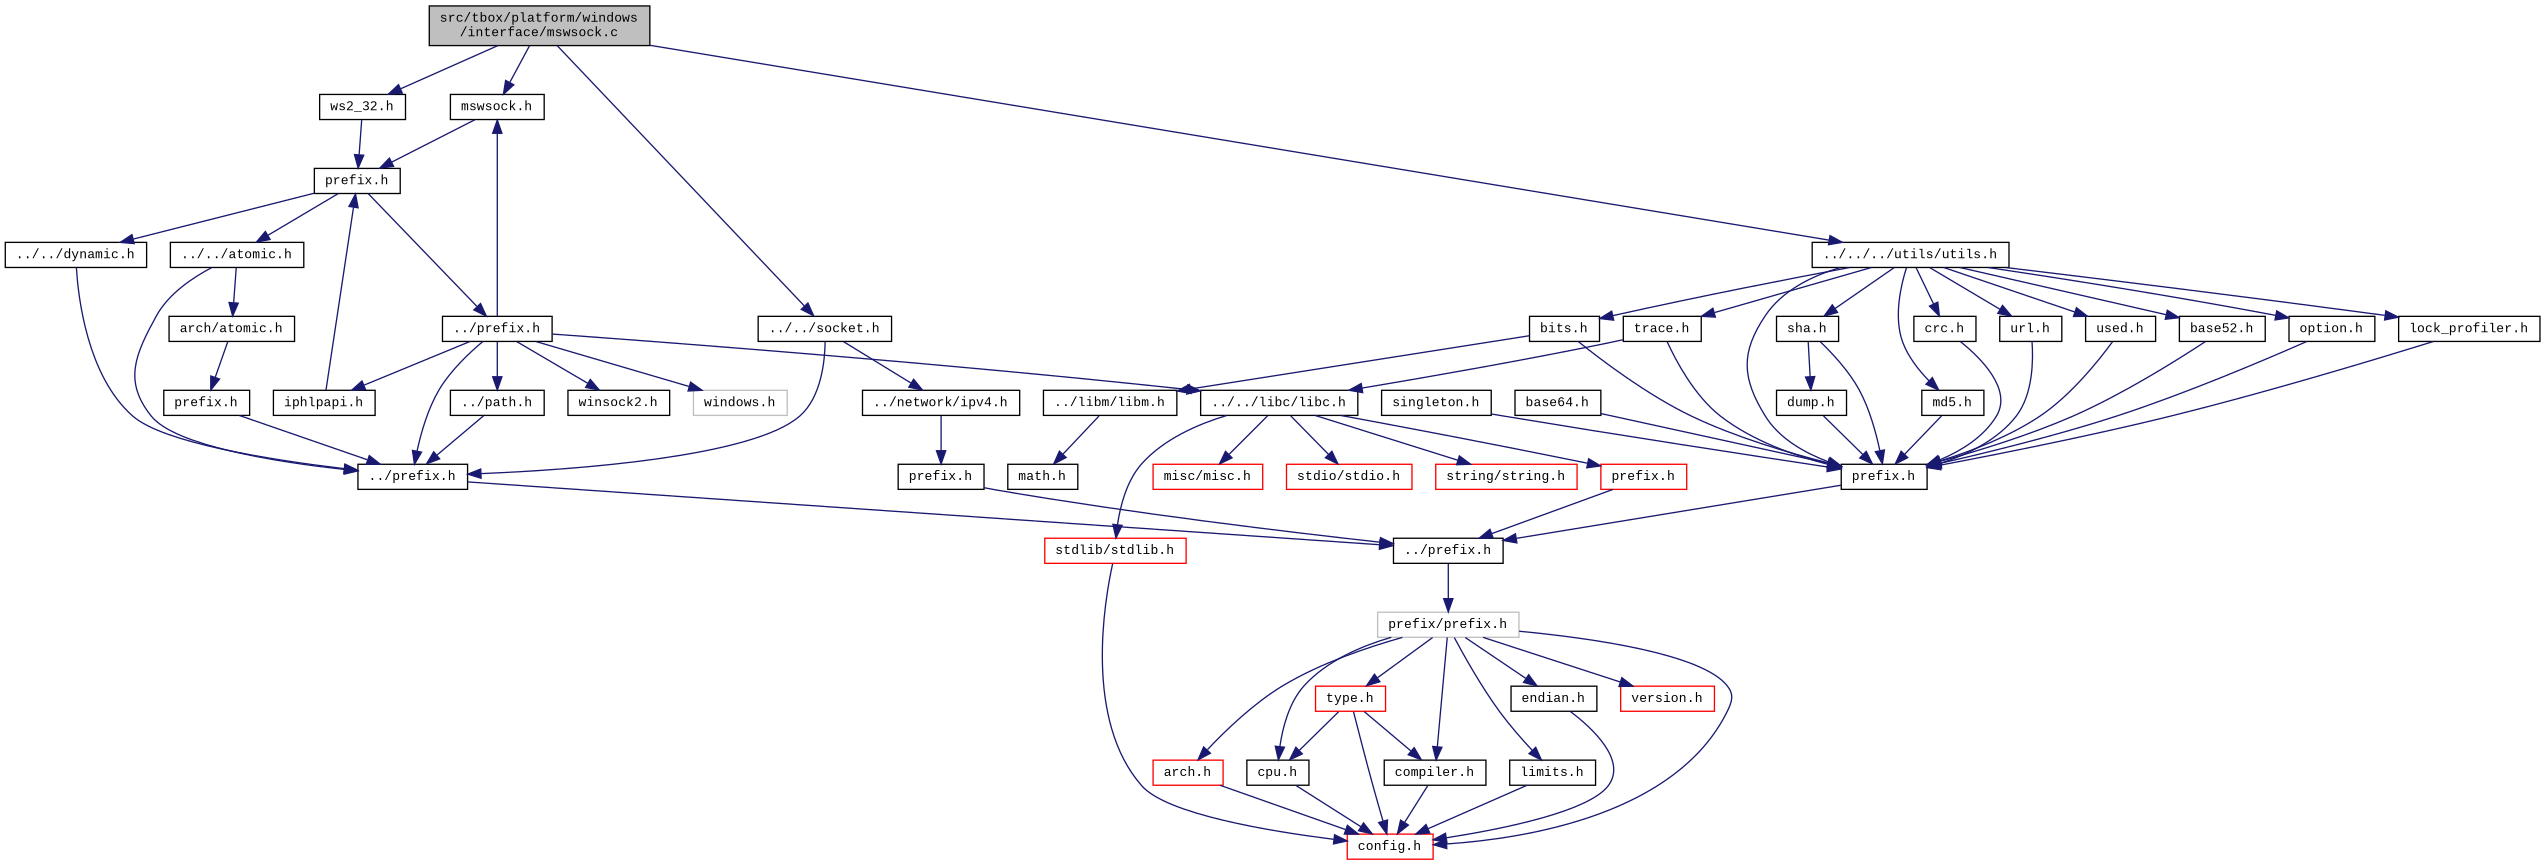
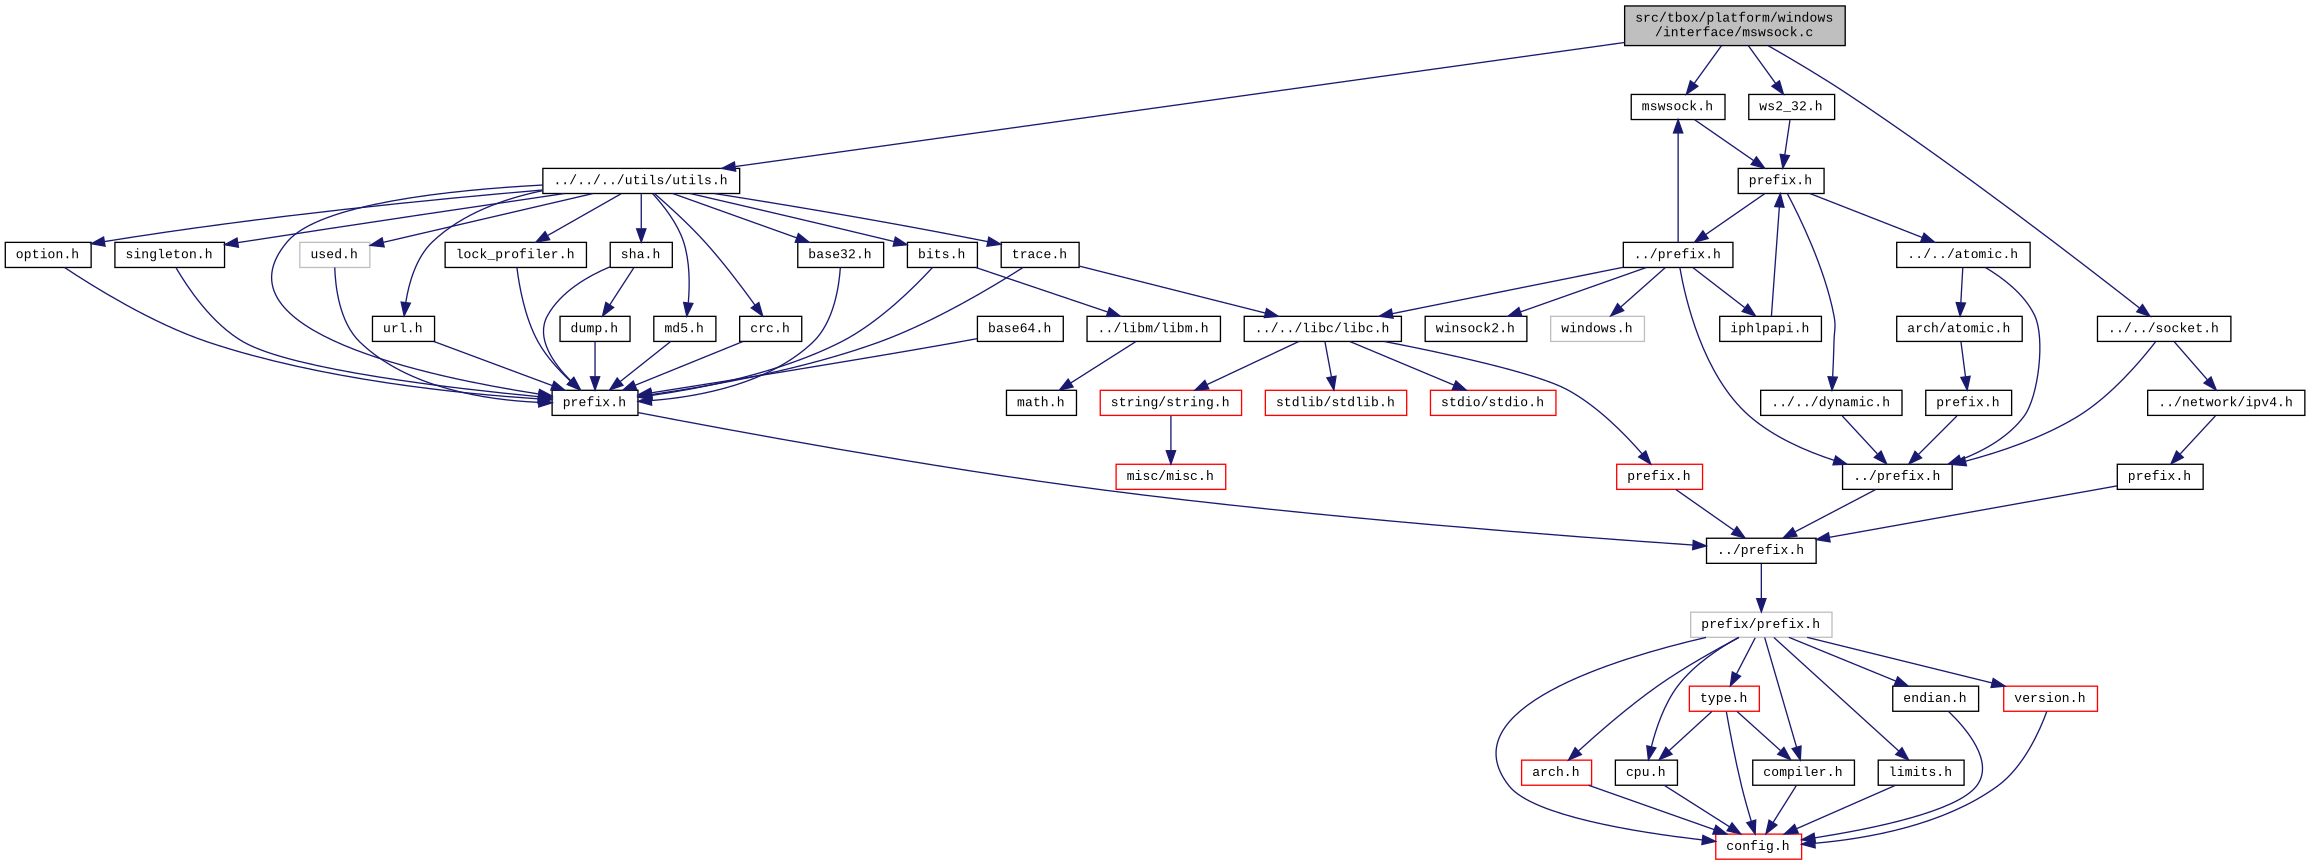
edge "../../../utils/utils.h" -> "singleton.h": added
node "used.h": color black -> grey75
node "base52.h": label "base52.h" -> "base32.h"
node "../path.h": removed
edge "../../libc/libc.h" -> "misc/misc.h": now "string/string.h" -> "misc/misc.h"
edge "stdlib/stdlib.h" -> "config.h": now "version.h" -> "config.h"
